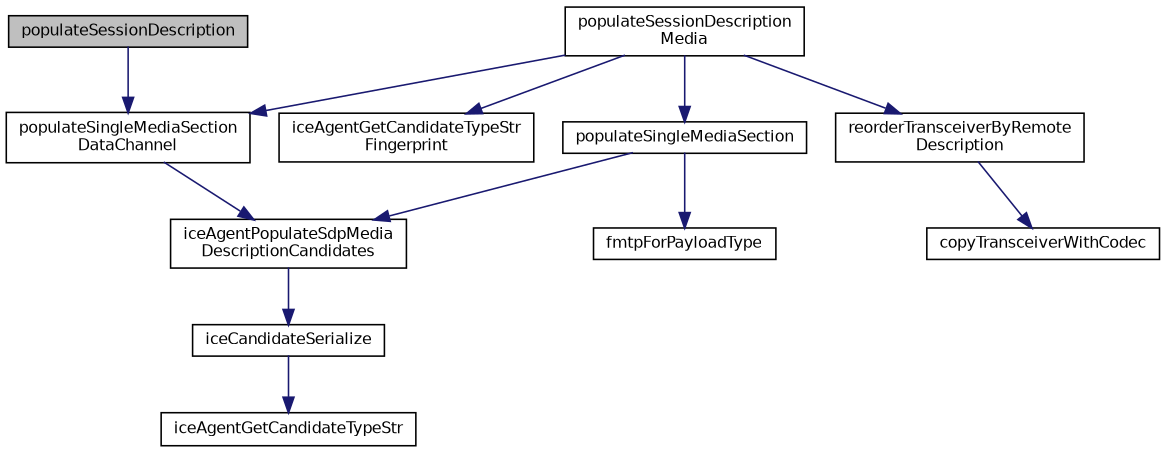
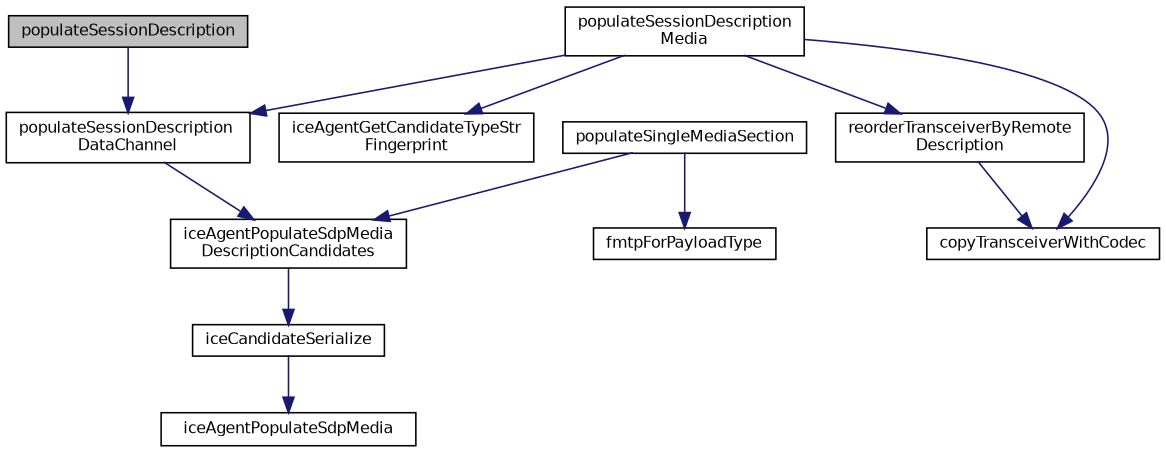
edge "populateSessionDescription Media" -> "populateSingleMediaSection": now "populateSessionDescription Media" -> "copyTransceiverWithCodec"
node "populateSingleMediaSection DataChannel": label "populateSingleMediaSection DataChannel" -> "populateSessionDescription DataChannel"
node "iceAgentGetCandidateTypeStr": label "iceAgentGetCandidateTypeStr" -> "iceAgentPopulateSdpMedia"
